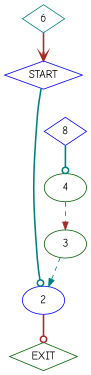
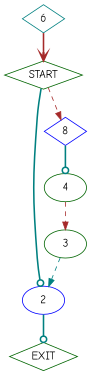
node "START": color blue -> darkgreen
edge "START" -> "8": added
edge "2" -> "EXIT": color brown -> teal
